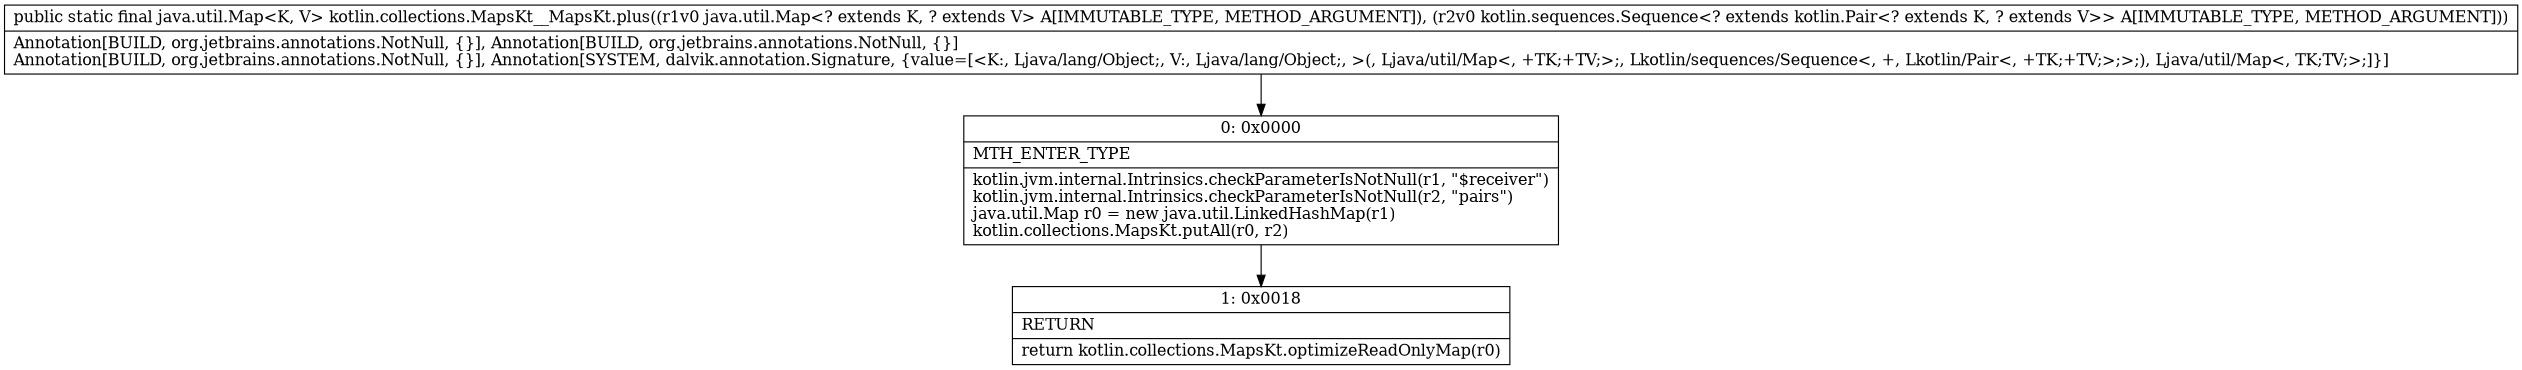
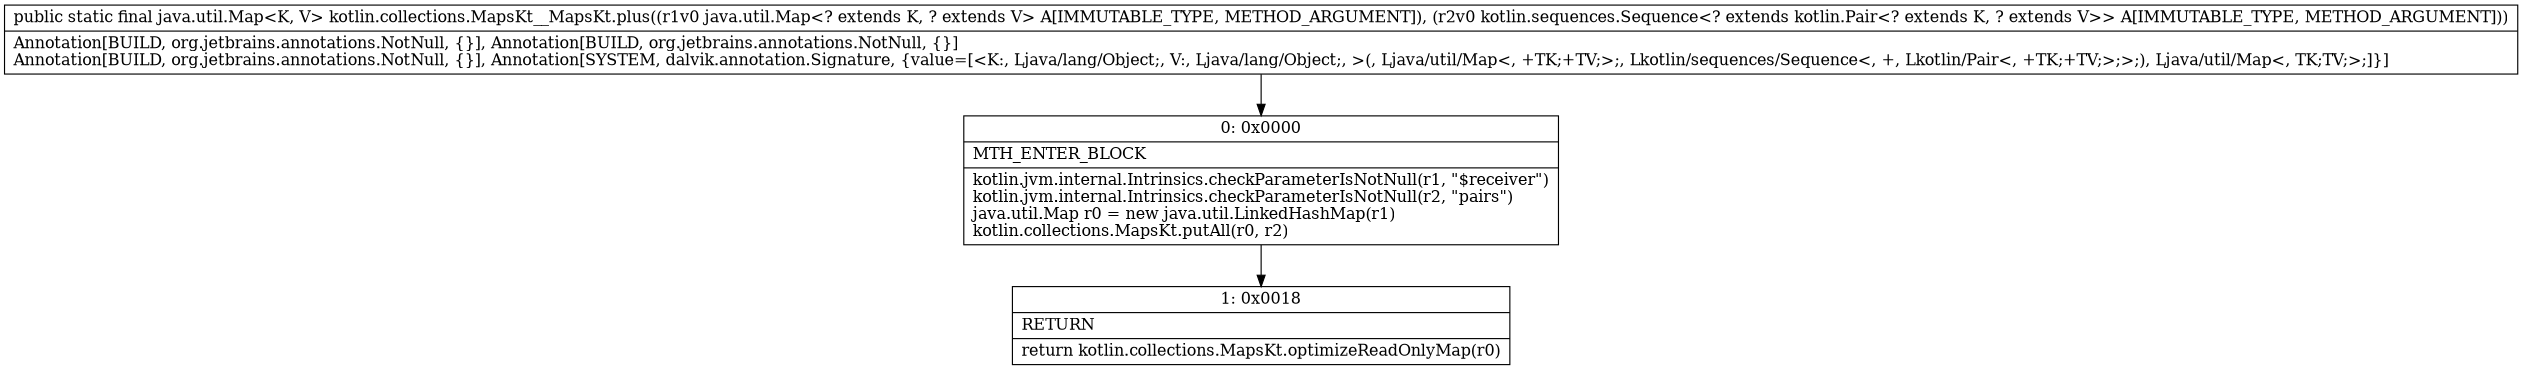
node "0: 0x0000": text "MTH_ENTER_TYPE" -> "MTH_ENTER_BLOCK"
